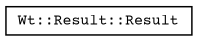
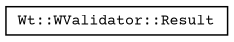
node "Wt::Result::Result": label "Wt::Result::Result" -> "Wt::WValidator::Result"
